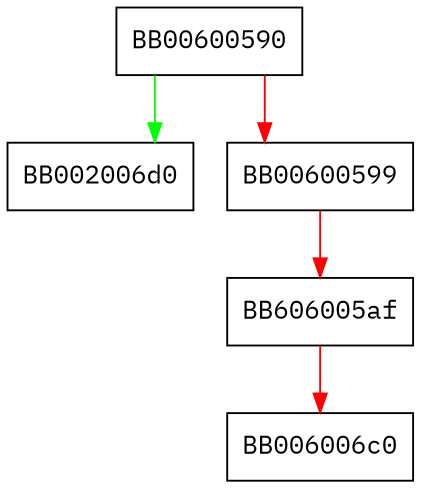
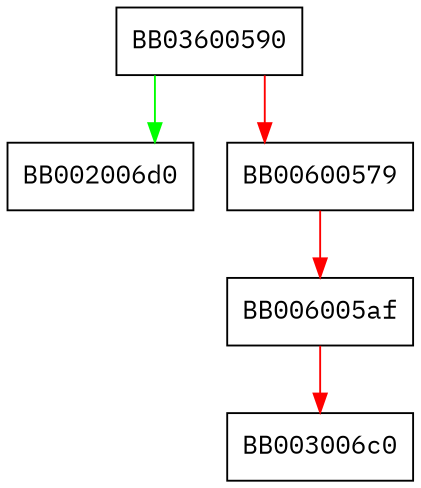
node "BB00600590": label "BB00600590" -> "BB03600590"
node "BB00600599": label "BB00600599" -> "BB00600579"
node "BB606005af": label "BB606005af" -> "BB006005af"
node "BB006006c0": label "BB006006c0" -> "BB003006c0"
